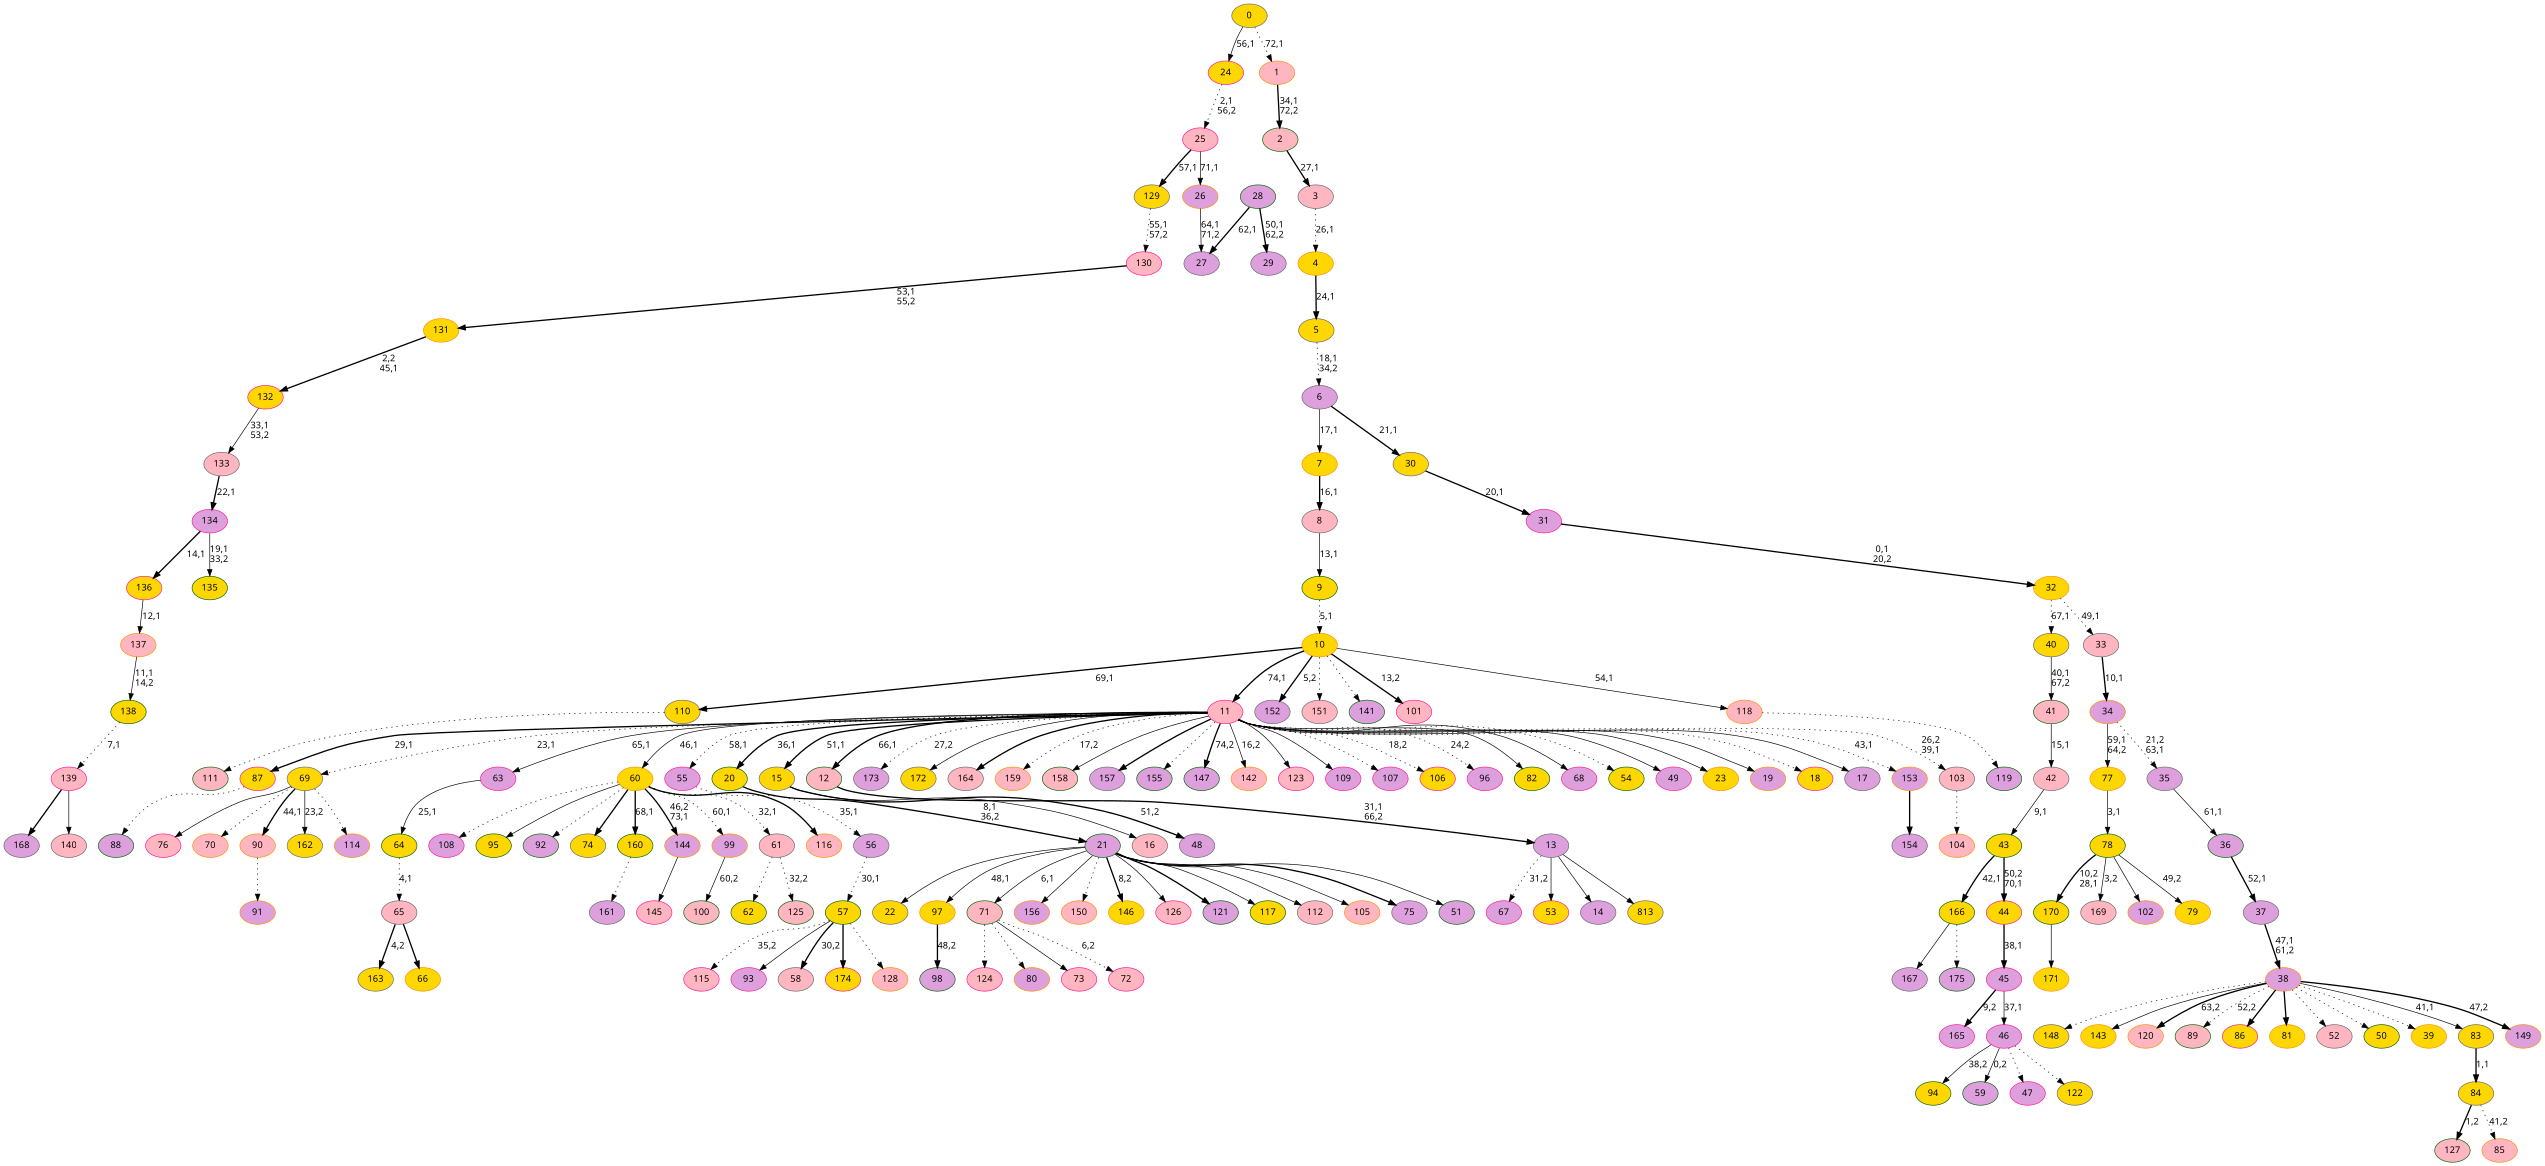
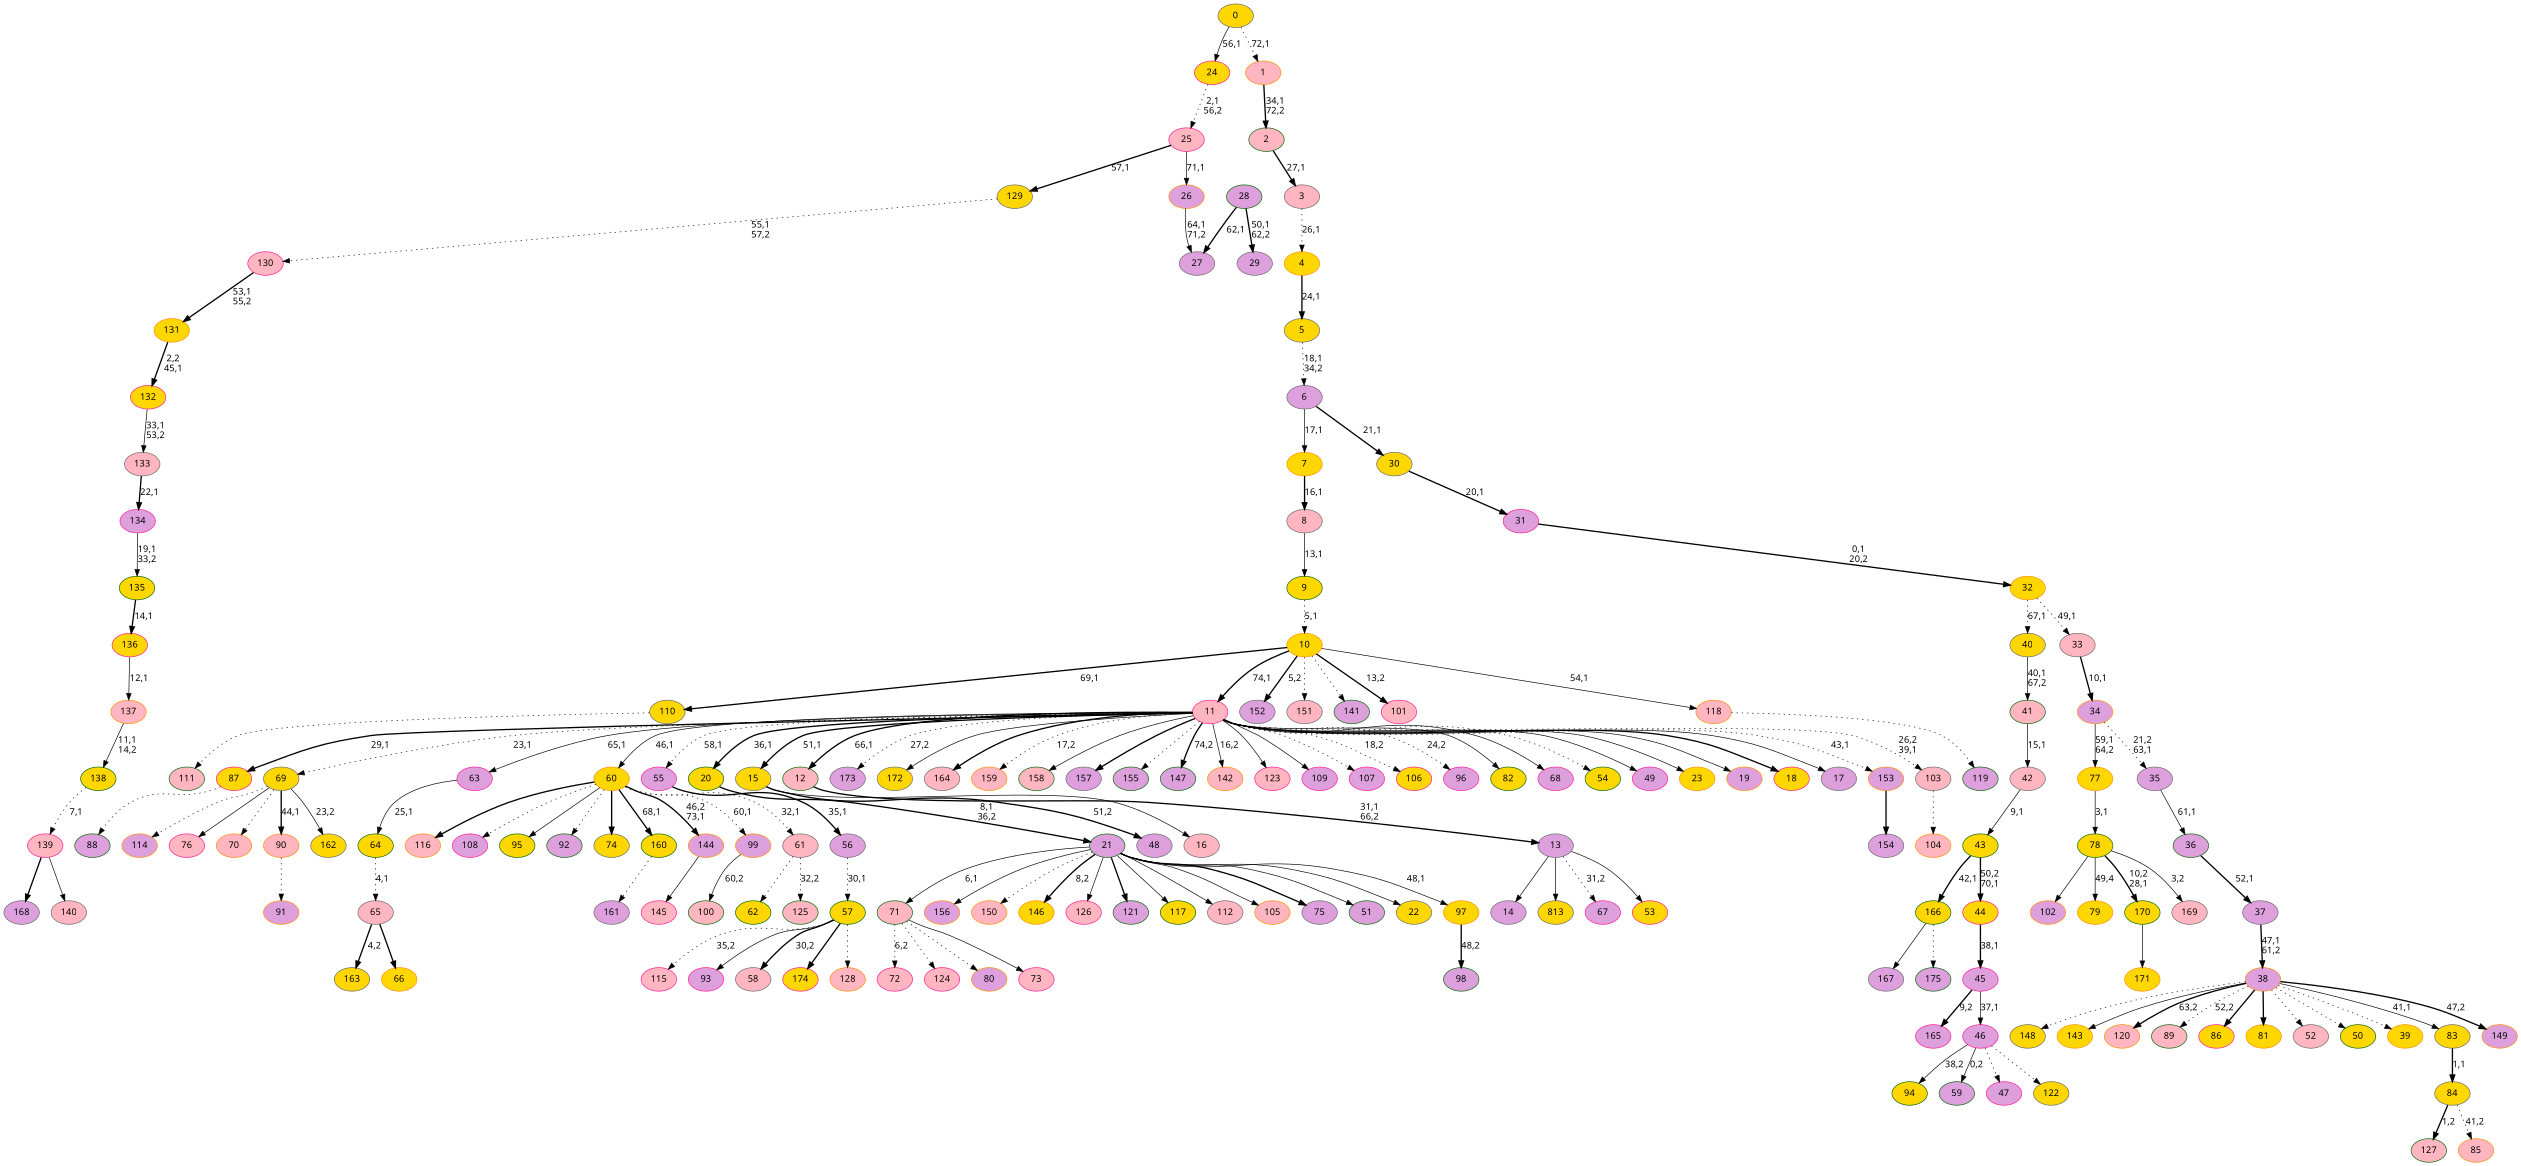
edge "134" -> "136": now "135" -> "136"
edge "11" -> "18": style dotted -> bold
edge "55" -> "56": style dotted -> bold
edge "78" -> "79": label "49,2" -> "49,4"
